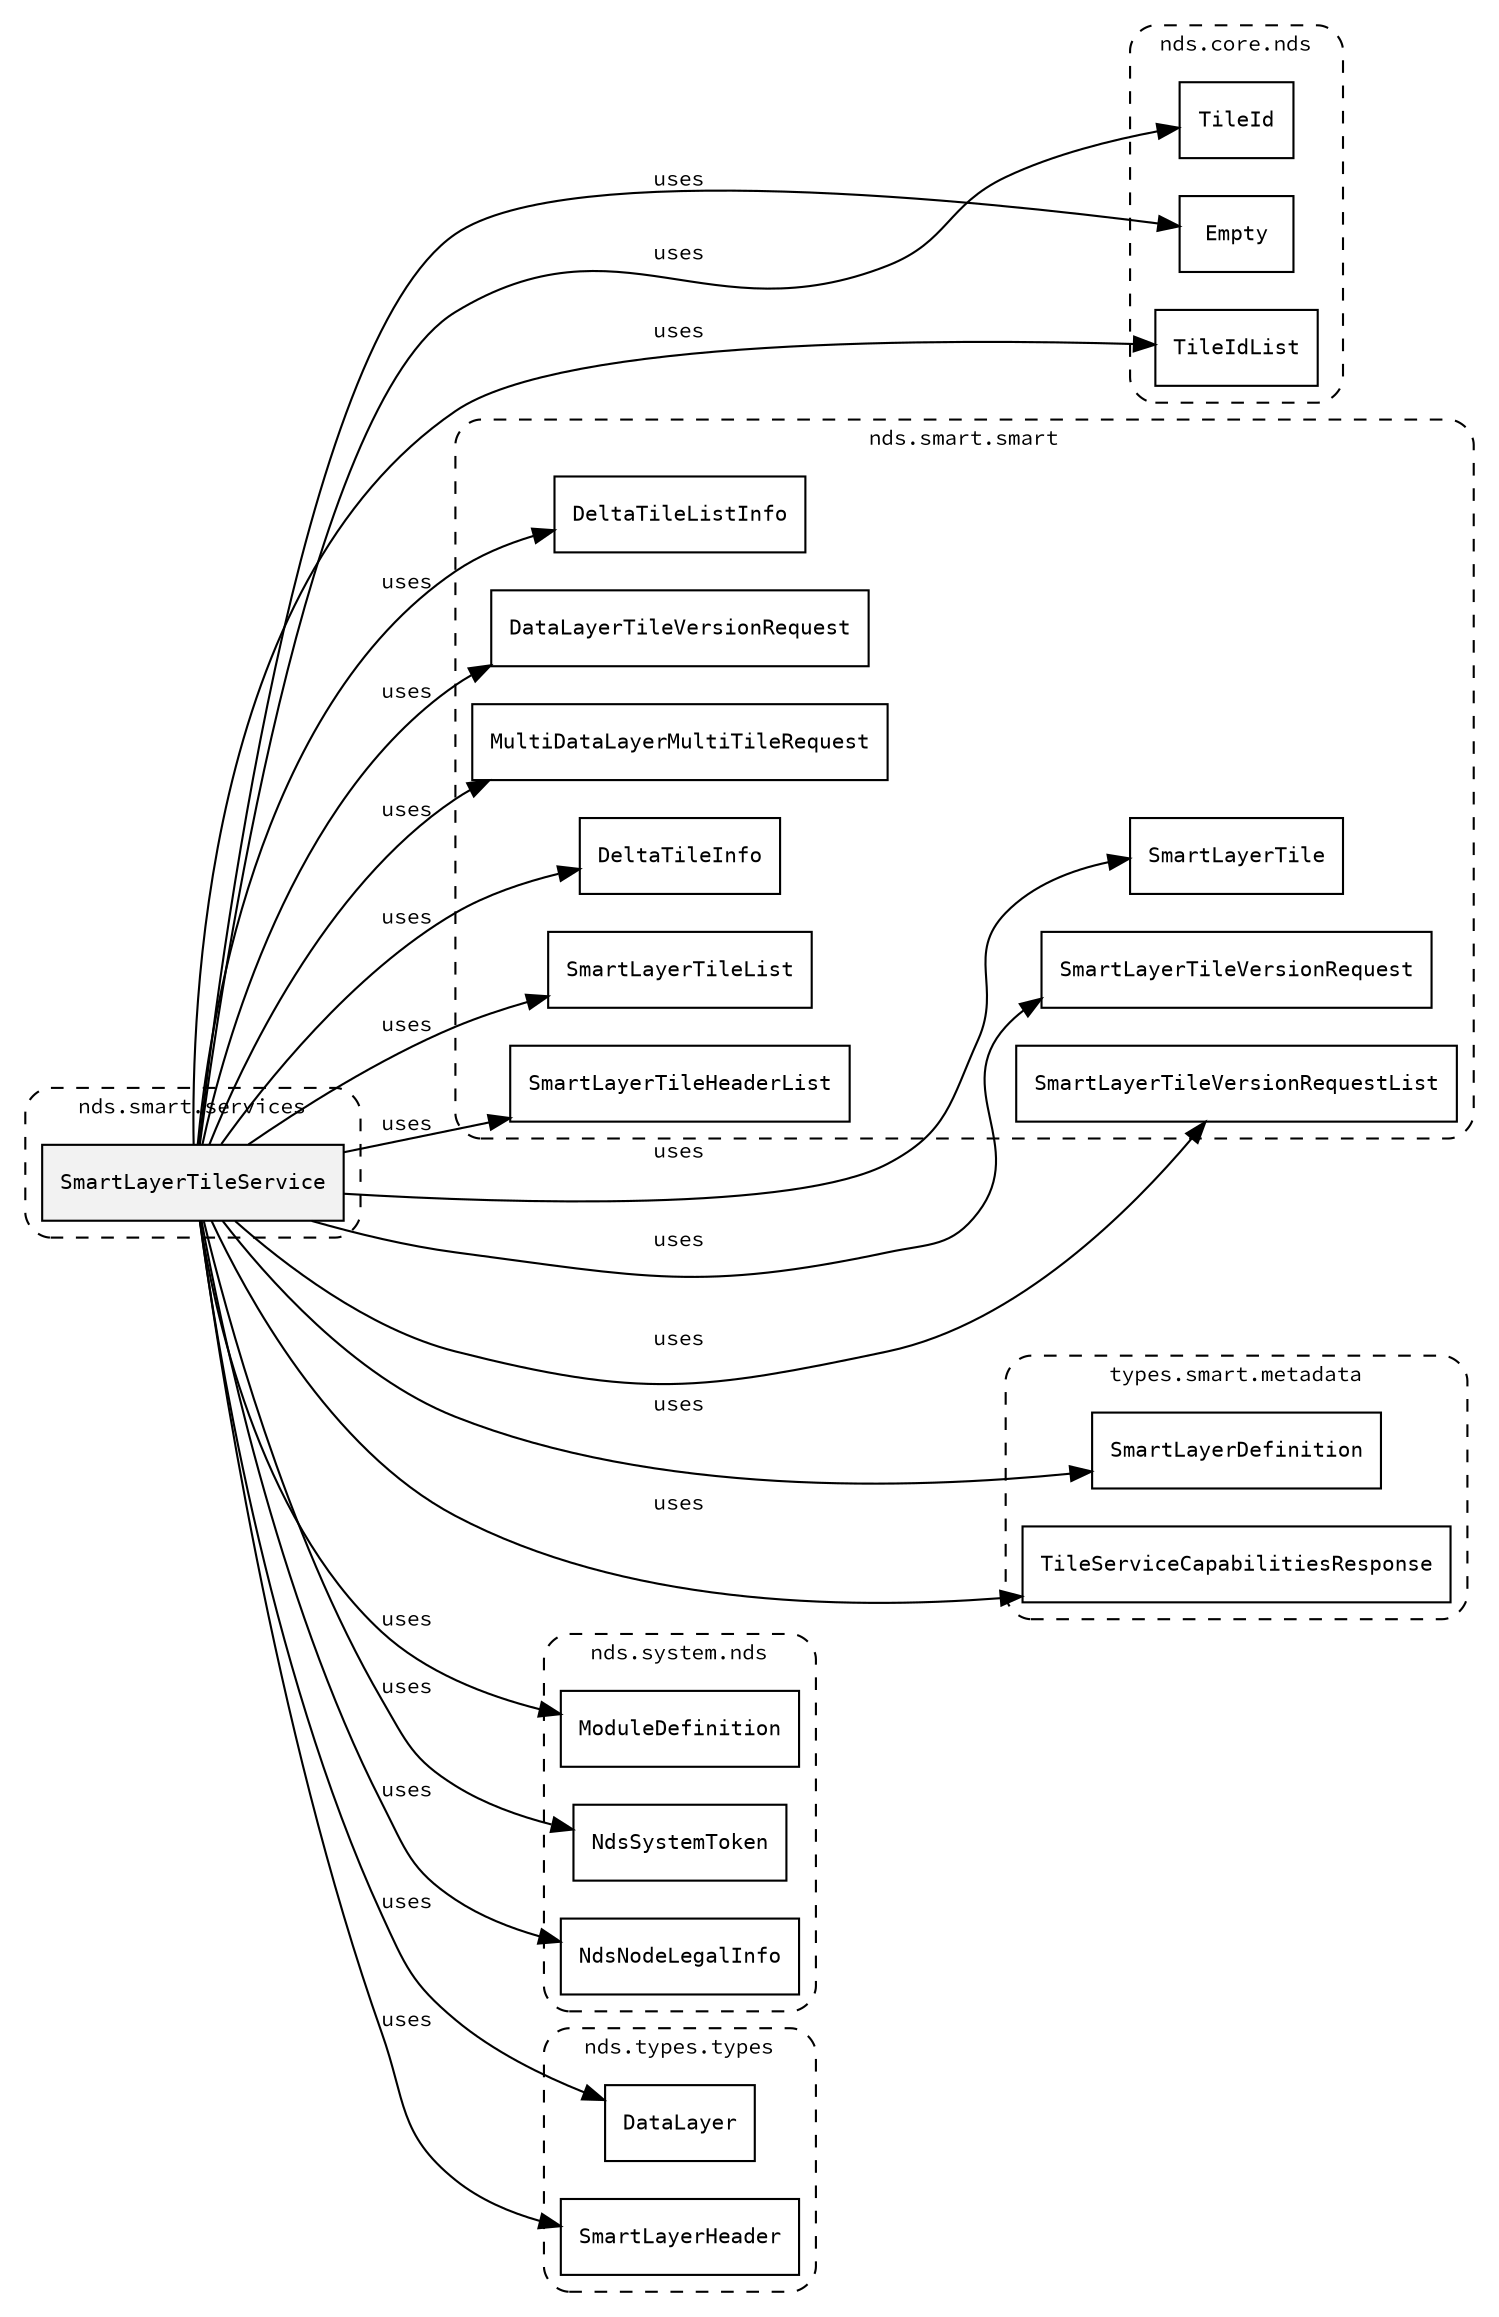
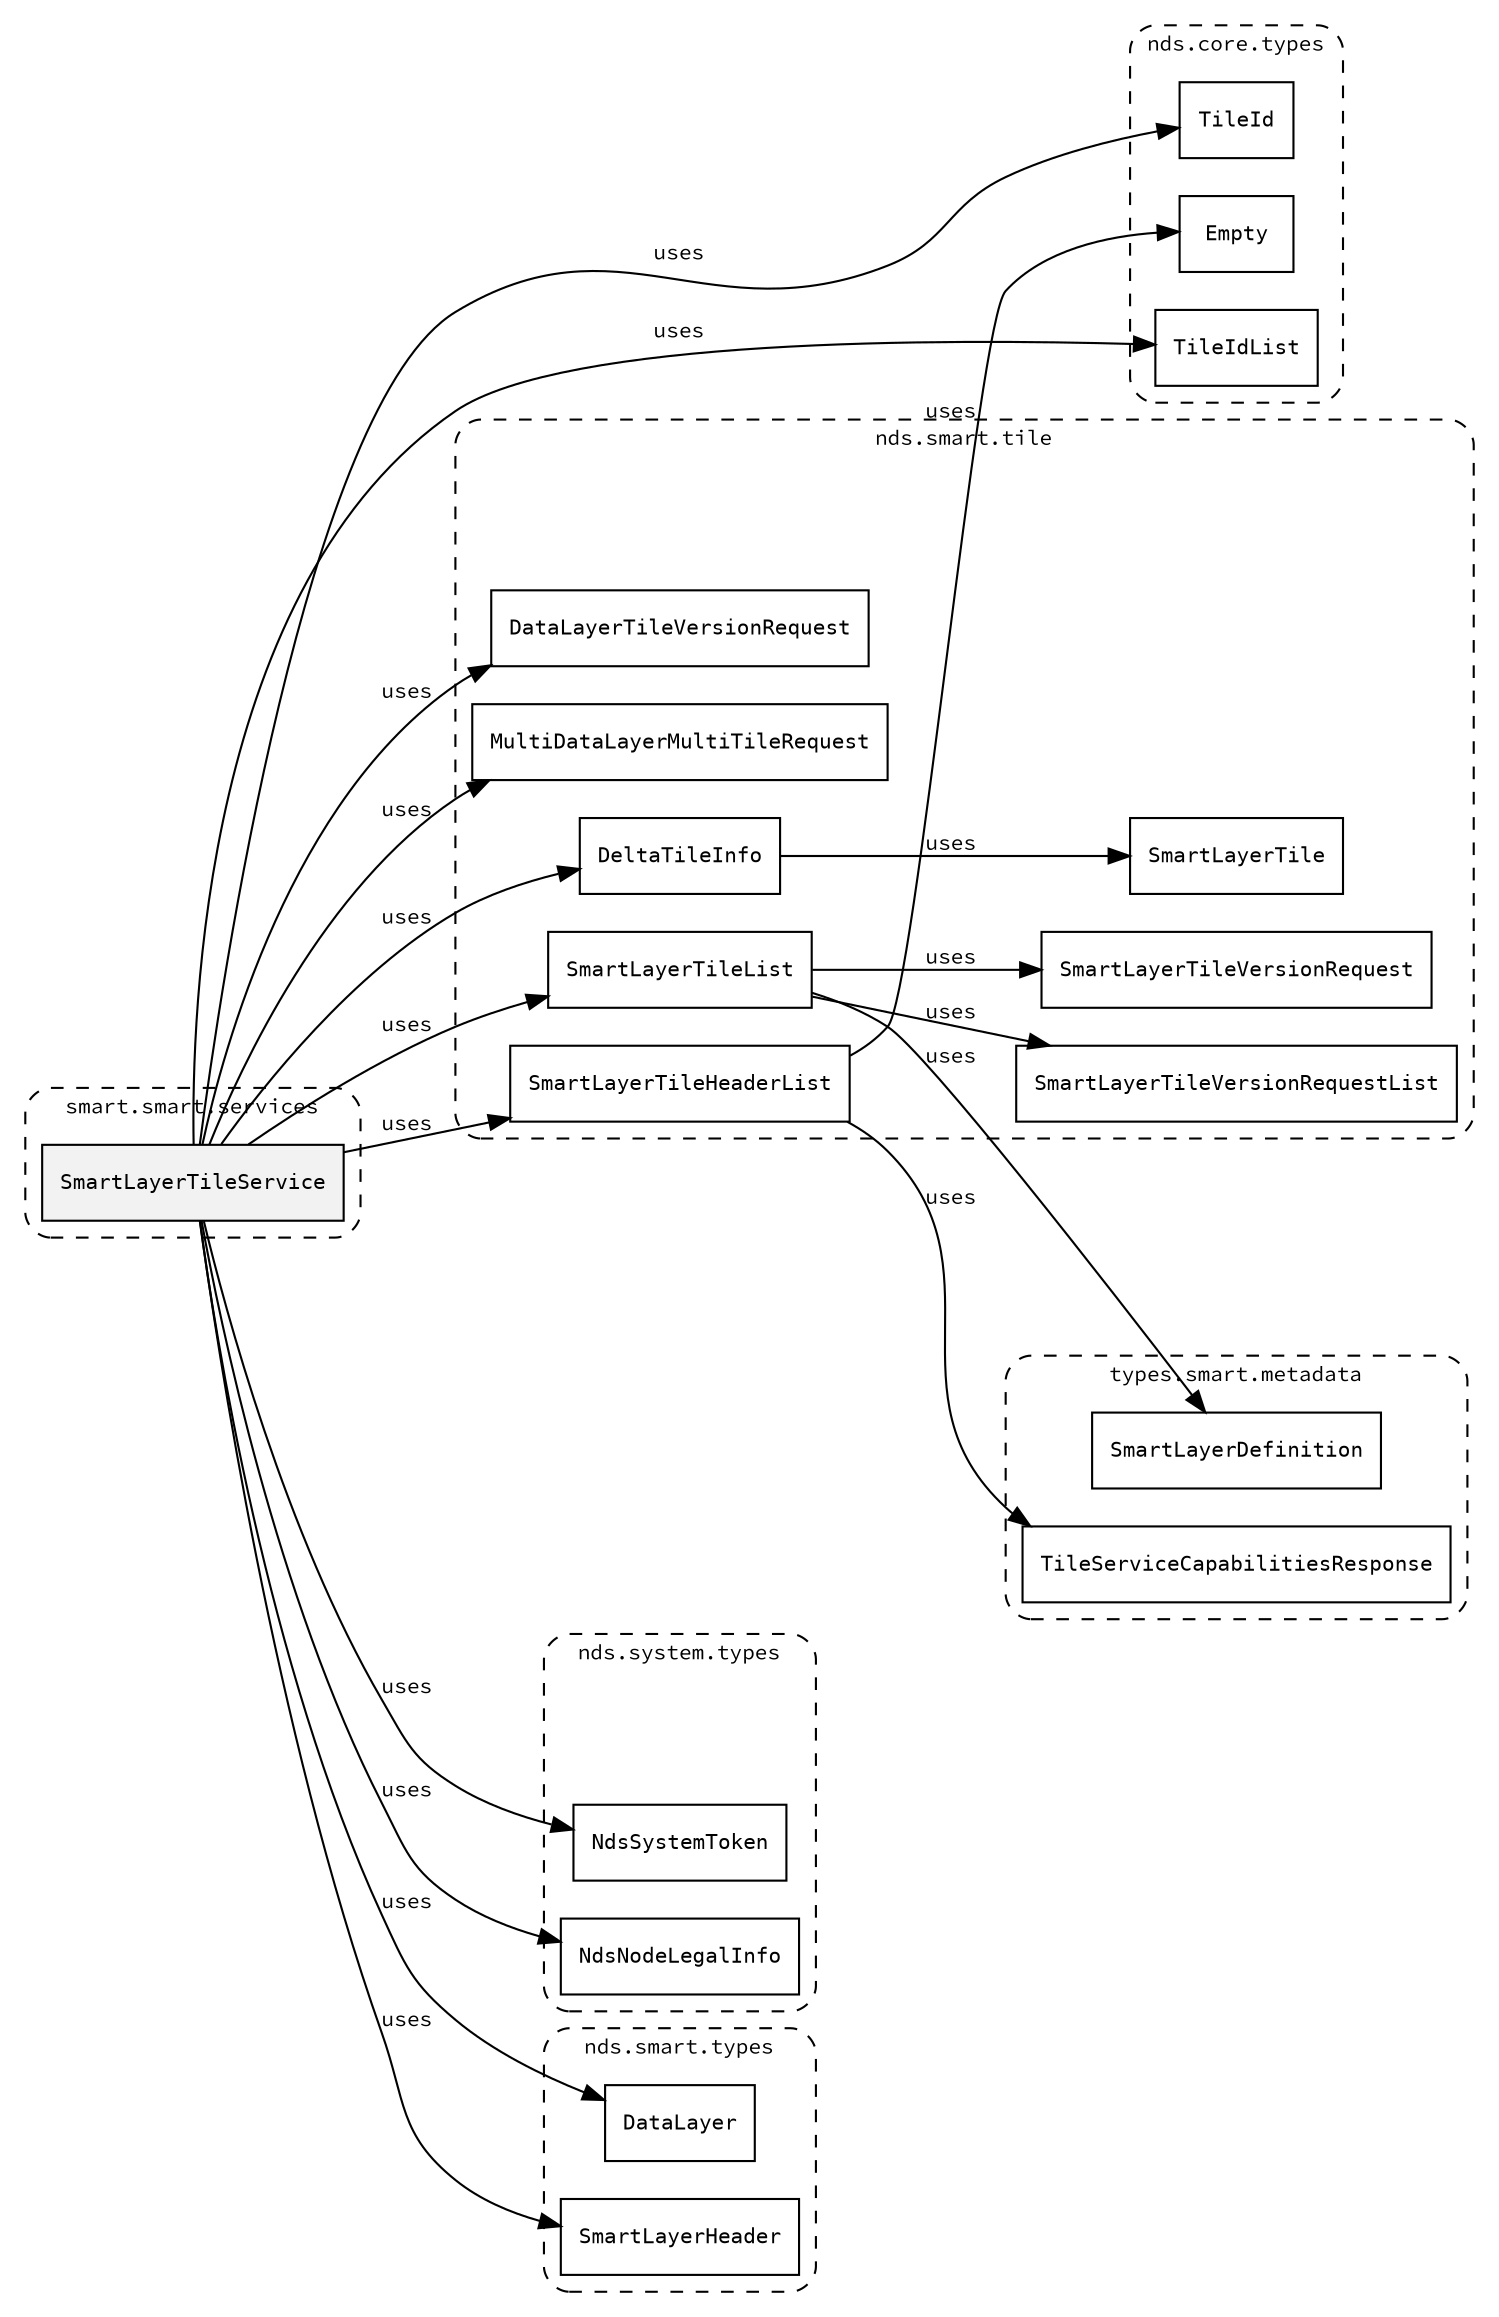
cluster "nds.core.nds": label "nds.core.nds" -> "nds.core.types"
edge "SmartLayerTileService" -> "Empty": now "SmartLayerTileHeaderList" -> "Empty"
cluster "nds.smart.smart": label "nds.smart.smart" -> "nds.smart.tile"
node "DeltaTileListInfo": removed
cluster "nds.smart.services": label "nds.smart.services" -> "smart.smart.services"
edge "SmartLayerTileService" -> "SmartLayerTile": now "DeltaTileInfo" -> "SmartLayerTile"
edge "SmartLayerTileService" -> "SmartLayerTileVersionRequest": now "SmartLayerTileList" -> "SmartLayerTileVersionRequest"
edge "SmartLayerTileService" -> "SmartLayerTileVersionRequestList": now "SmartLayerTileList" -> "SmartLayerTileVersionRequestList"
edge "SmartLayerTileService" -> "SmartLayerDefinition": now "SmartLayerTileList" -> "SmartLayerDefinition"
edge "SmartLayerTileService" -> "TileServiceCapabilitiesResponse": now "SmartLayerTileHeaderList" -> "TileServiceCapabilitiesResponse"
cluster "nds.system.nds": label "nds.system.nds" -> "nds.system.types"
node "ModuleDefinition": removed
cluster "nds.types.types": label "nds.types.types" -> "nds.smart.types"
